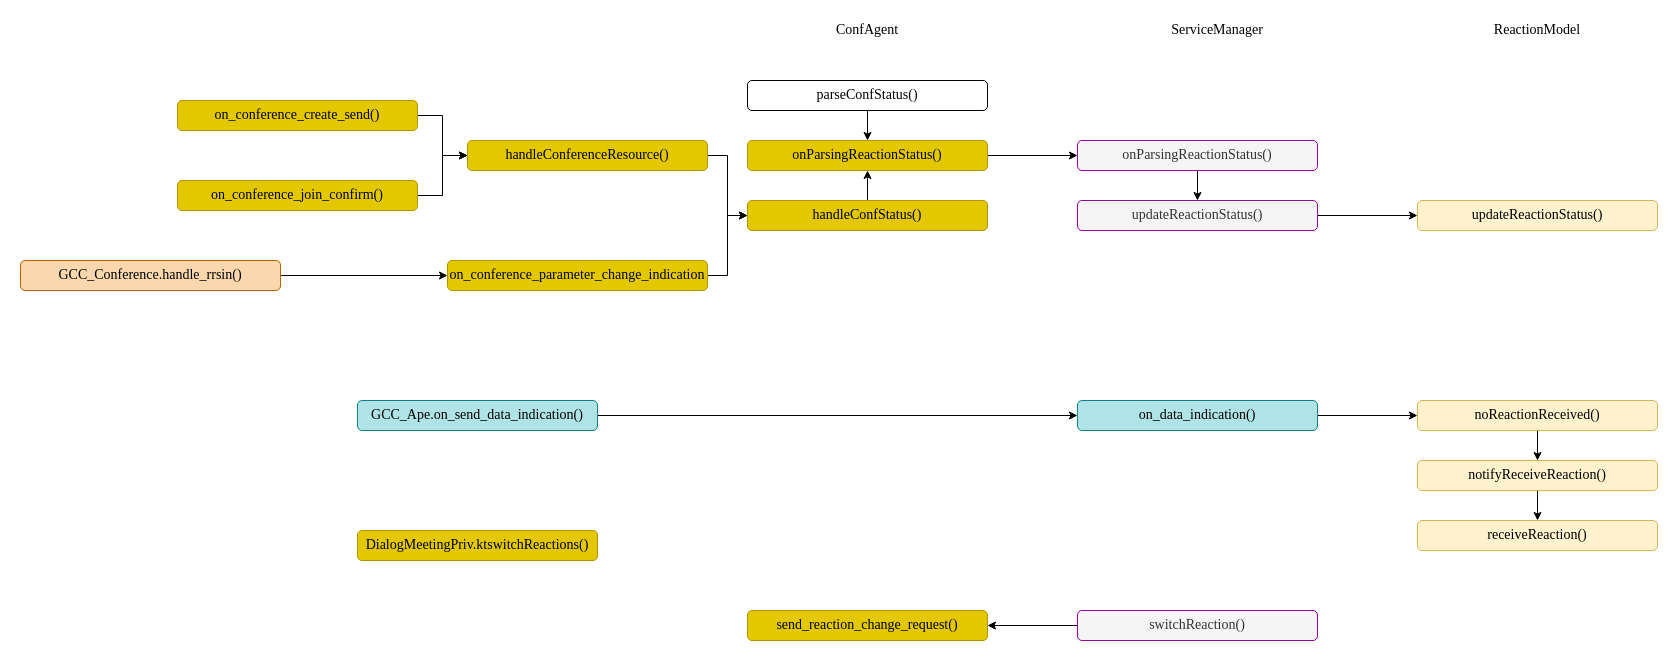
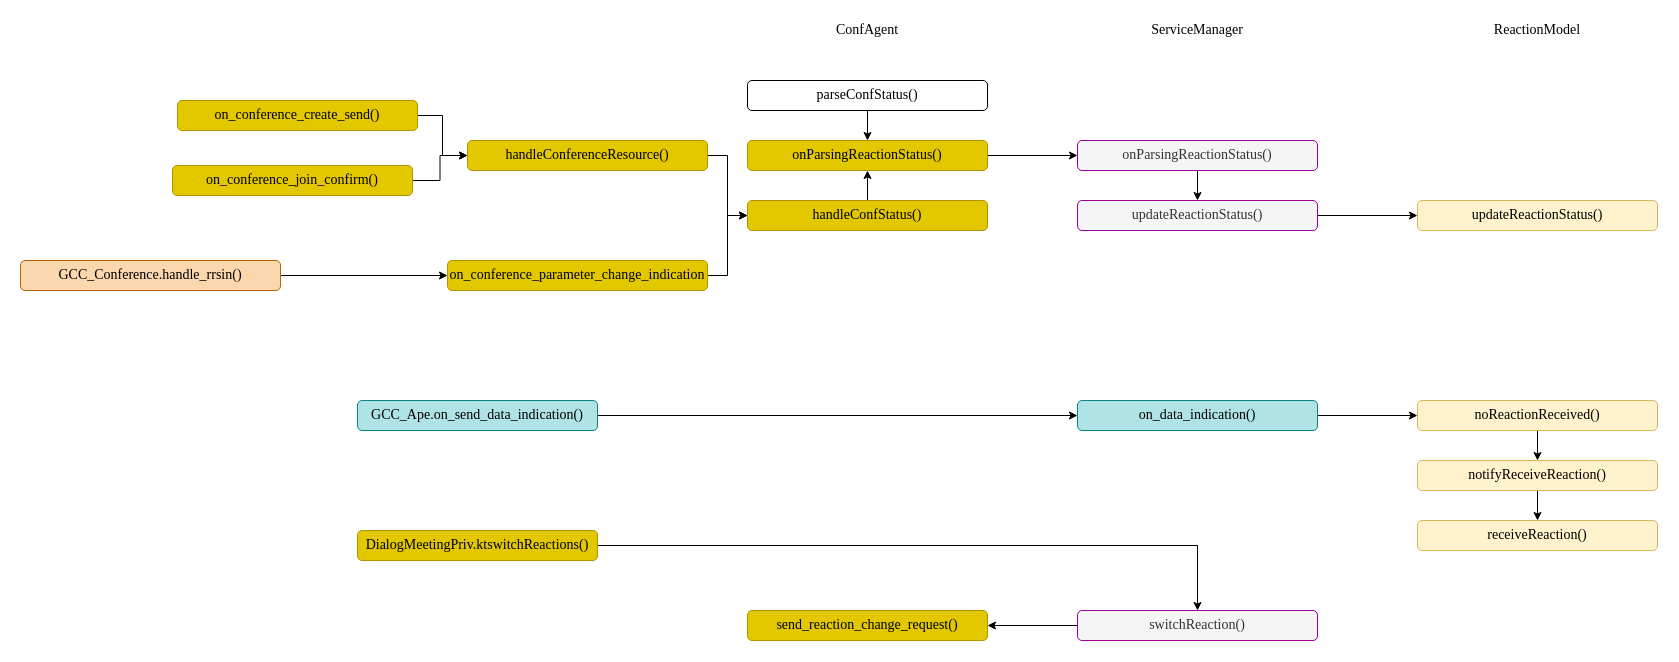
node "ServiceManager": moved (1218, 31) -> (1198, 31)
node "on_conference_join_confirm()": moved (298, 196) -> (293, 181)
edge "DialogMeetingPriv.ktswitchReactions()" -> "switchReaction()": added
